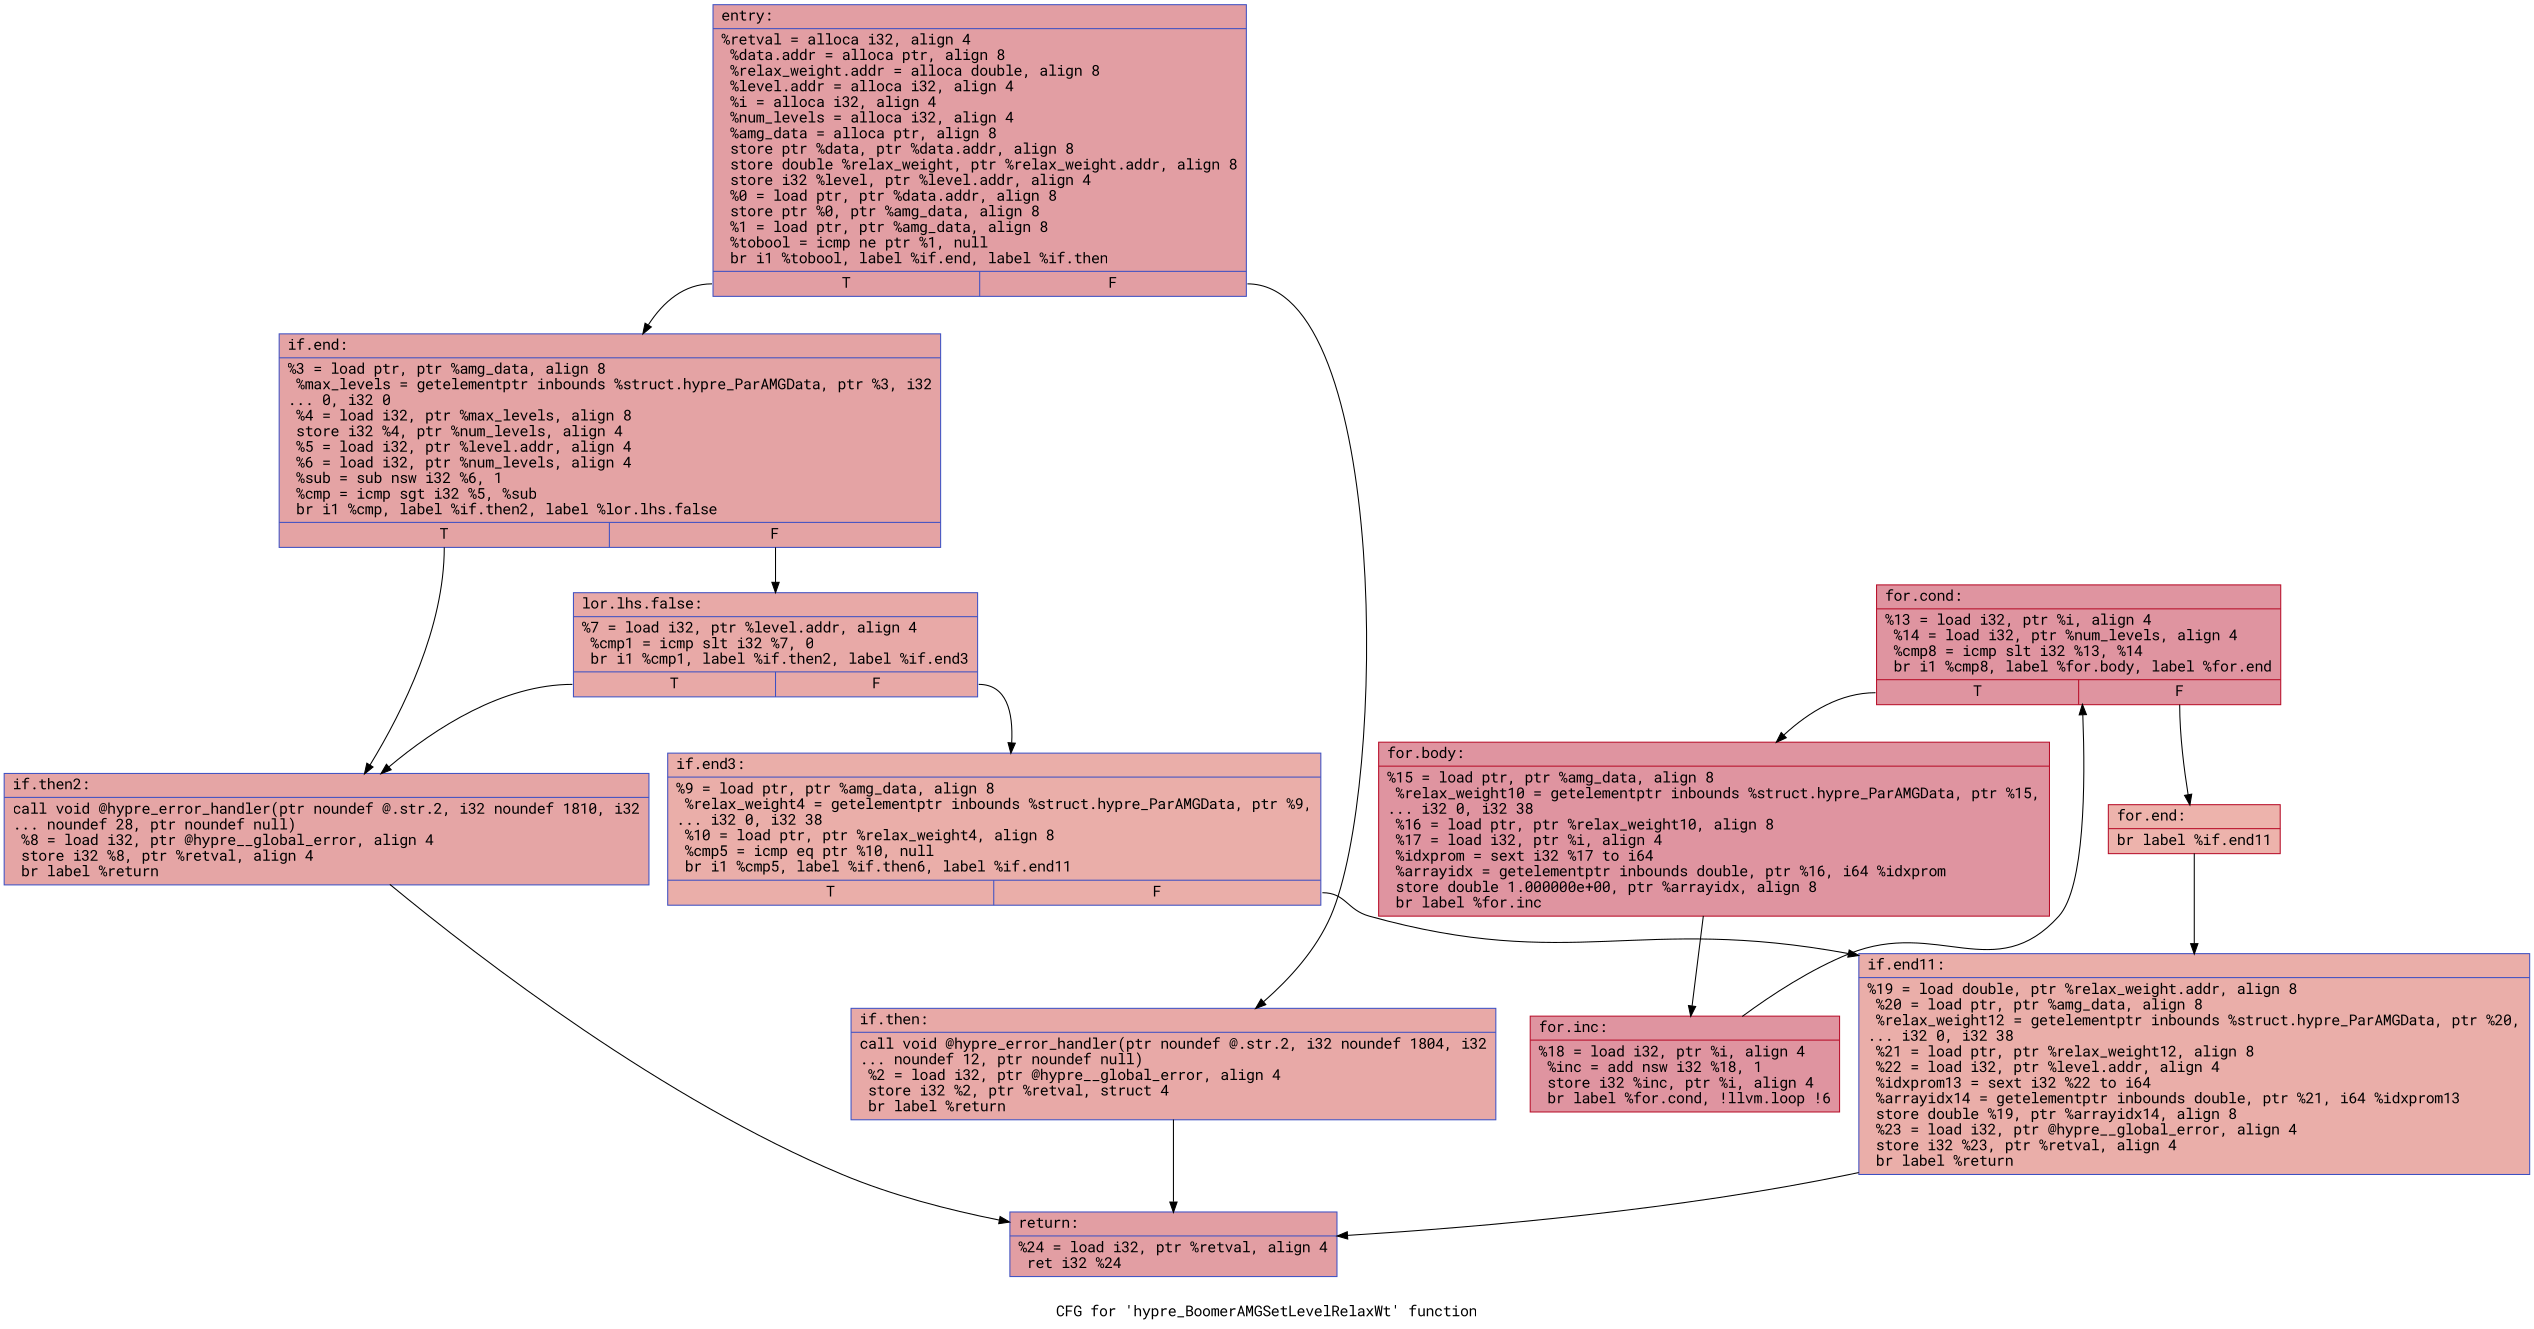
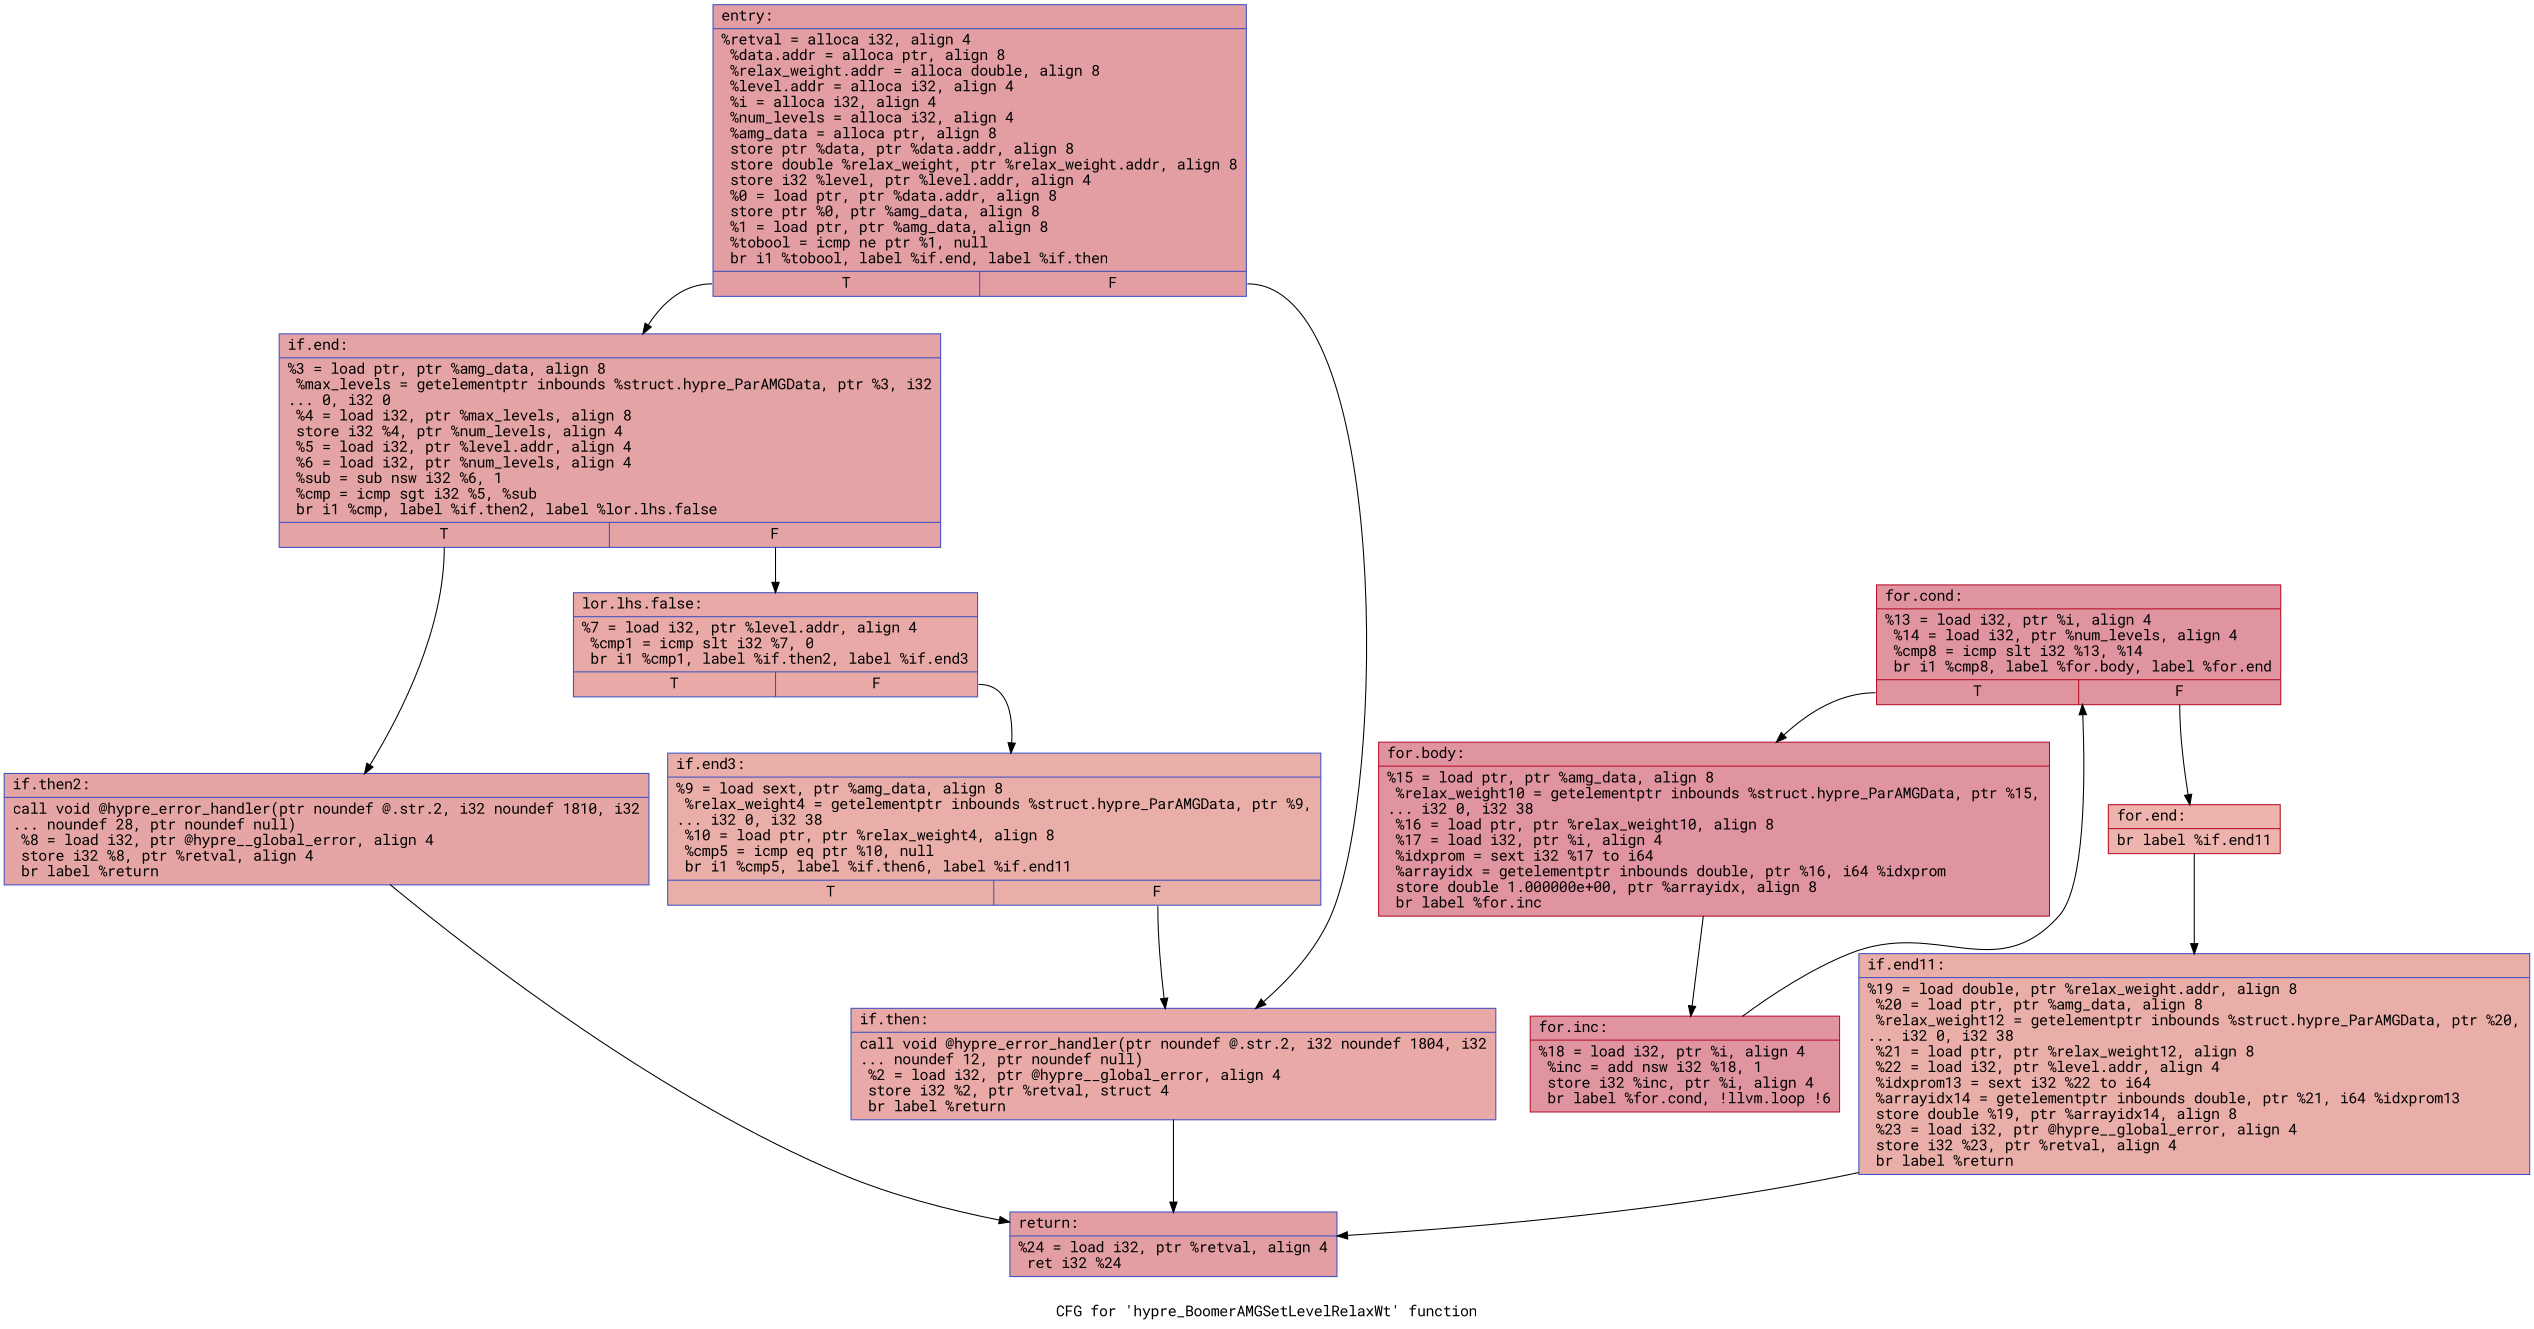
edge "lor.lhs.false:" -> "if.then2:": removed
node "if.end3:": text "%9 = load ptr, ptr %amg_data, align 8" -> "%9 = load sext, ptr %amg_data, align 8"
edge "if.end3:" -> "if.end11:": now "if.end3:" -> "if.then:"
